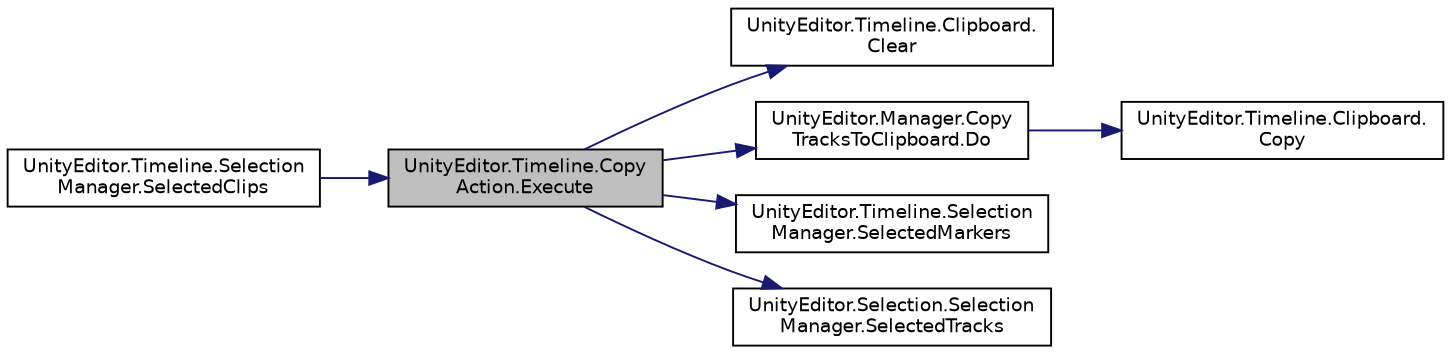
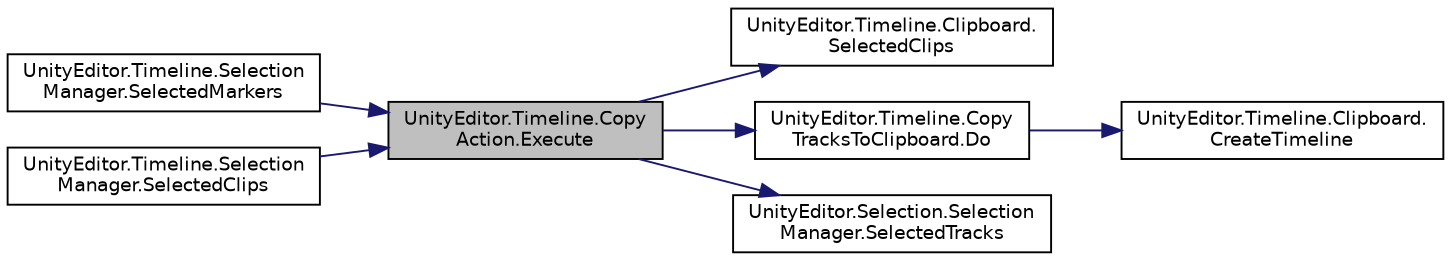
node "UnityEditor.Timeline.Clipboard. Clear": label "UnityEditor.Timeline.Clipboard. Clear" -> "UnityEditor.Timeline.Clipboard. SelectedClips"
node "UnityEditor.Manager.Copy TracksToClipboard.Do": label "UnityEditor.Manager.Copy TracksToClipboard.Do" -> "UnityEditor.Timeline.Copy TracksToClipboard.Do"
node "UnityEditor.Timeline.Clipboard. Copy": label "UnityEditor.Timeline.Clipboard. Copy" -> "UnityEditor.Timeline.Clipboard. CreateTimeline"
edge "UnityEditor.Timeline.Copy Action.Execute" -> "UnityEditor.Timeline.Selection Manager.SelectedMarkers": reversed
